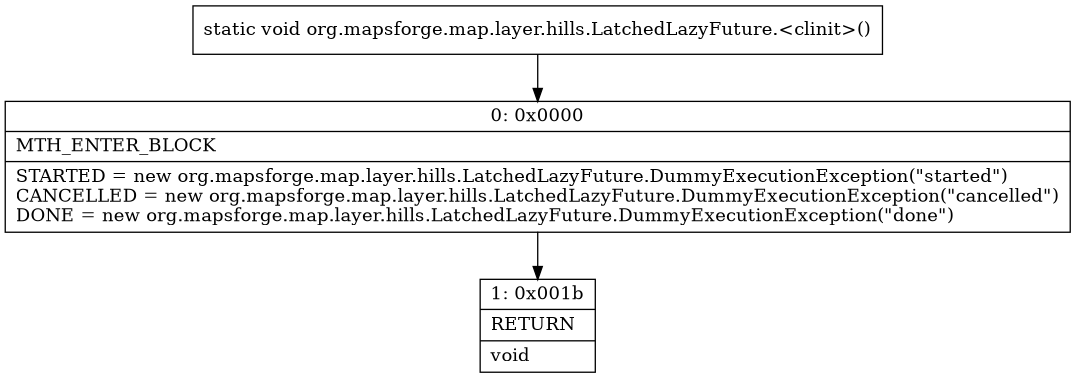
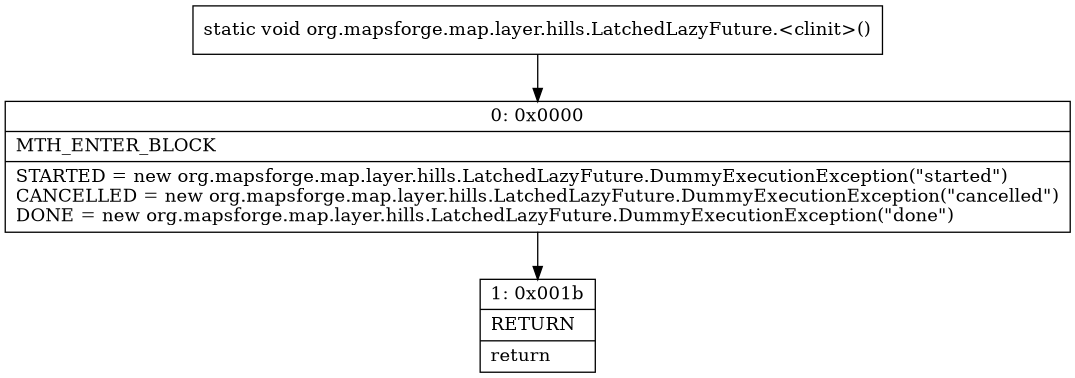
node "1: 0x001b": text "void" -> "return"
